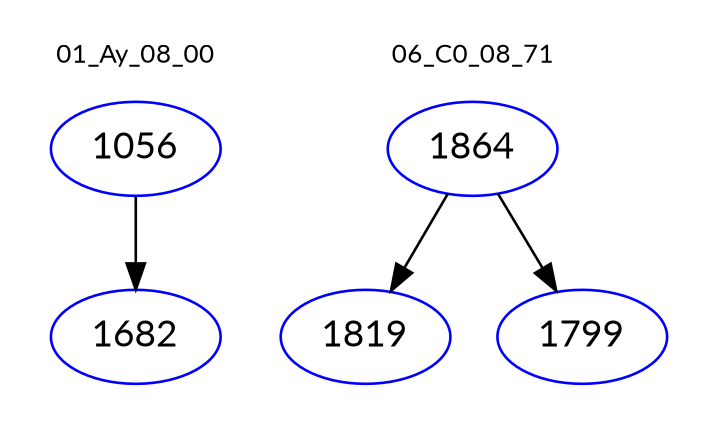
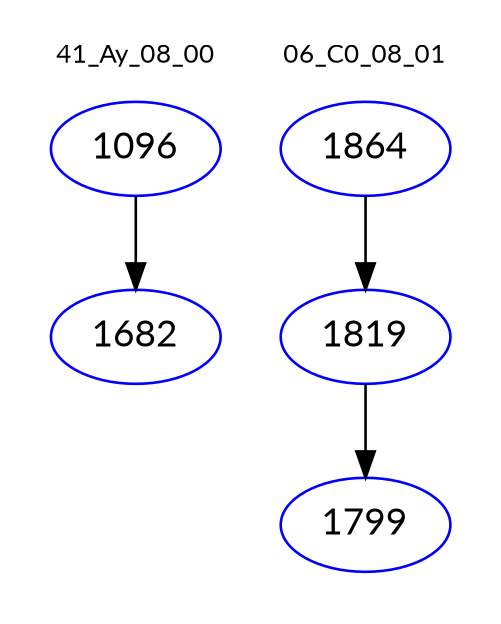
cluster "01_Ay_08_00": label "01_Ay_08_00" -> "41_Ay_08_00"
cluster "06_C0_08_71": label "06_C0_08_71" -> "06_C0_08_01"
node "1056": label "1056" -> "1096"
edge "1864" -> "1799": now "1819" -> "1799"
